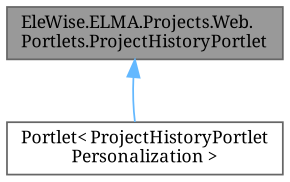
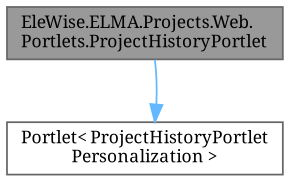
edge "Portlet< ProjectHistoryPortlet Personalization >" -> "EleWise.ELMA.Projects.Web. Portlets.ProjectHistoryPortlet": reversed
